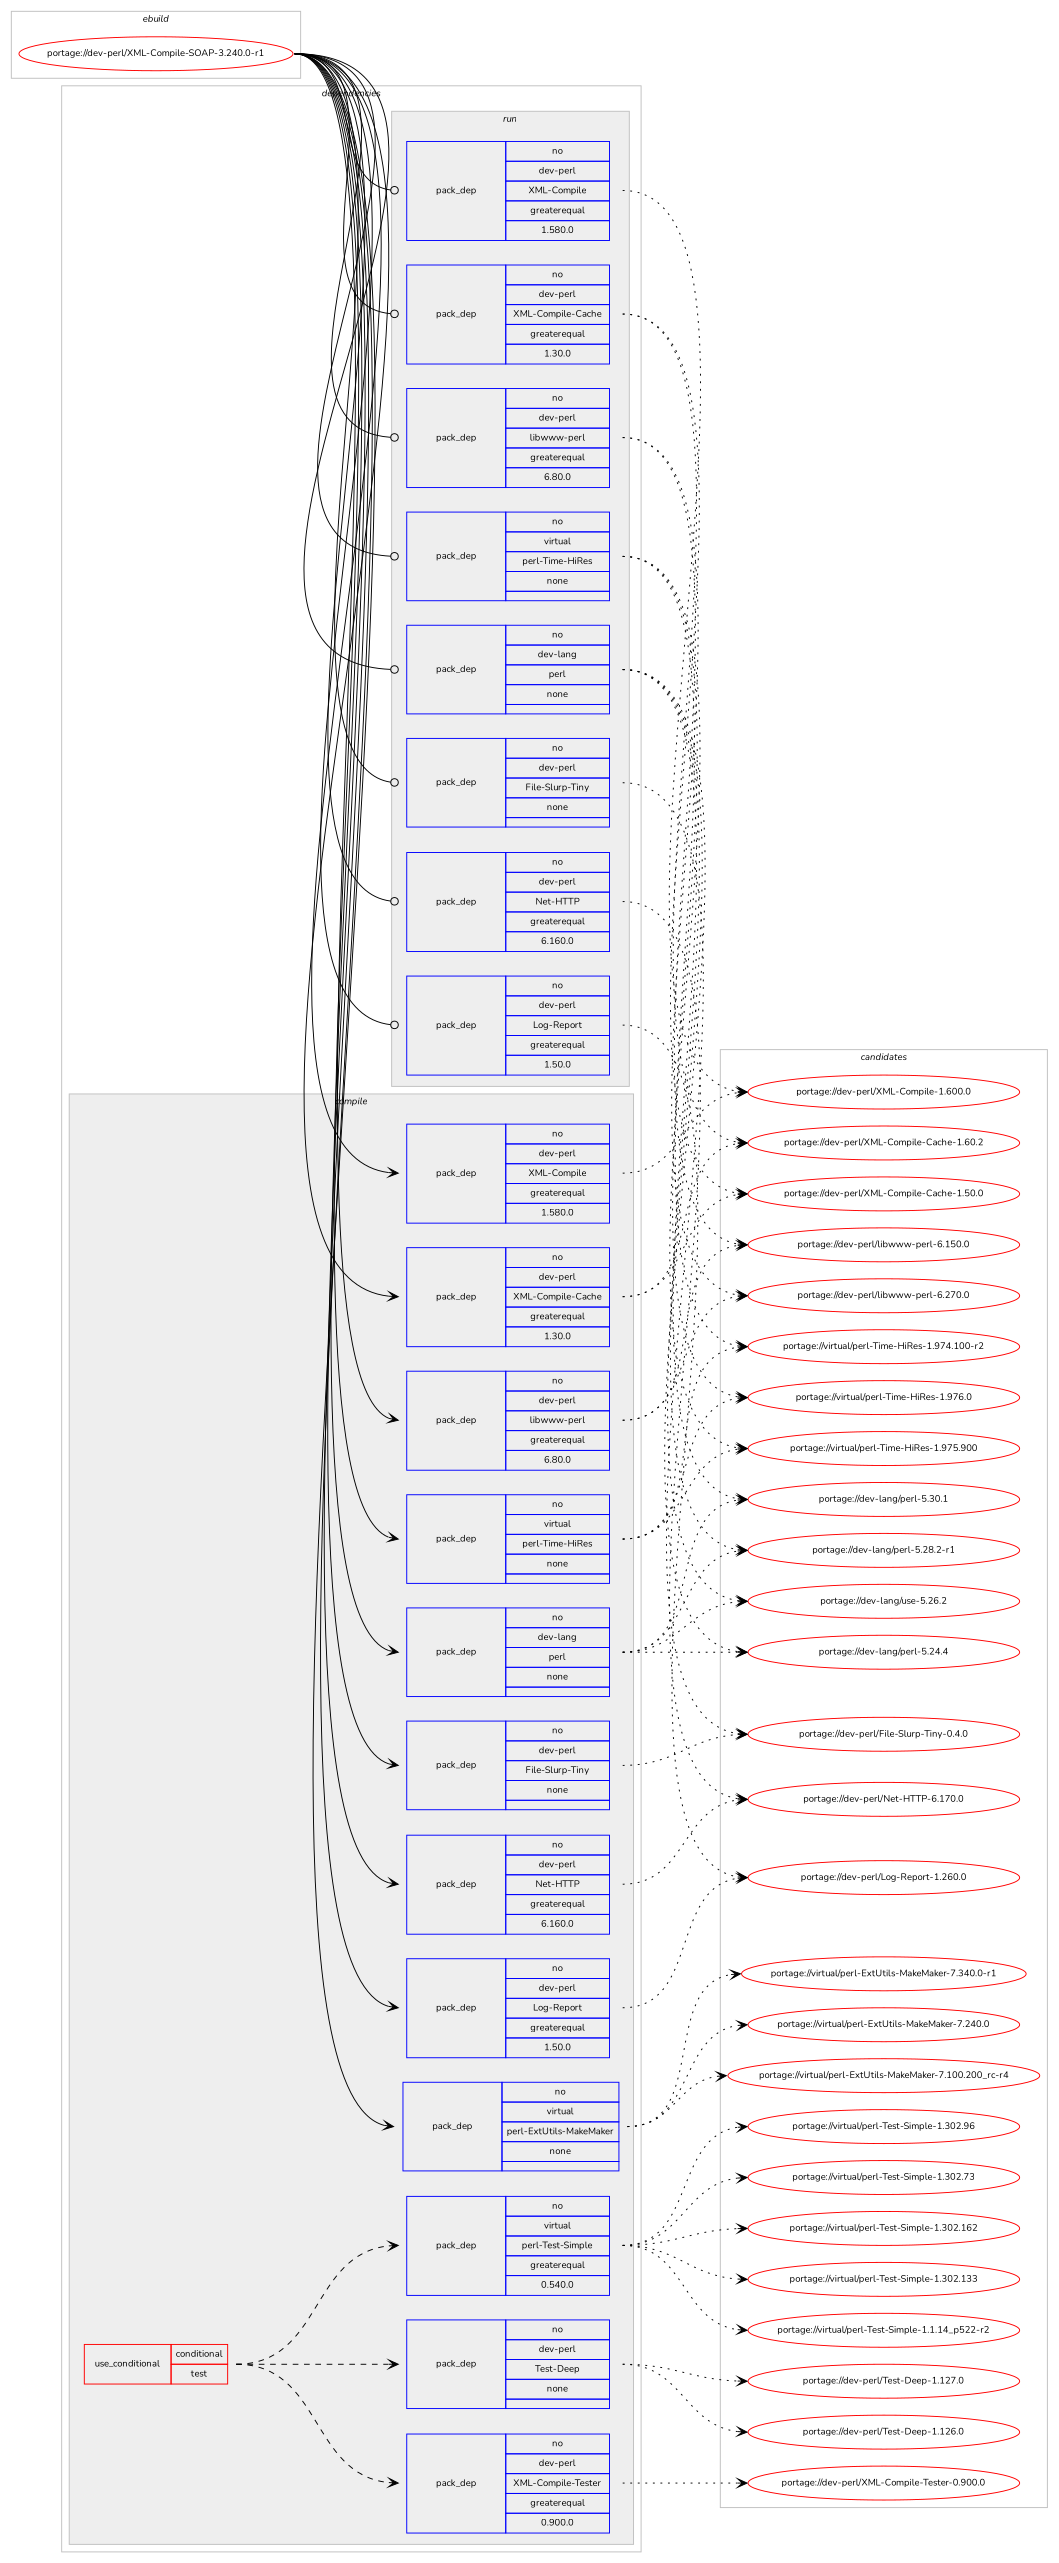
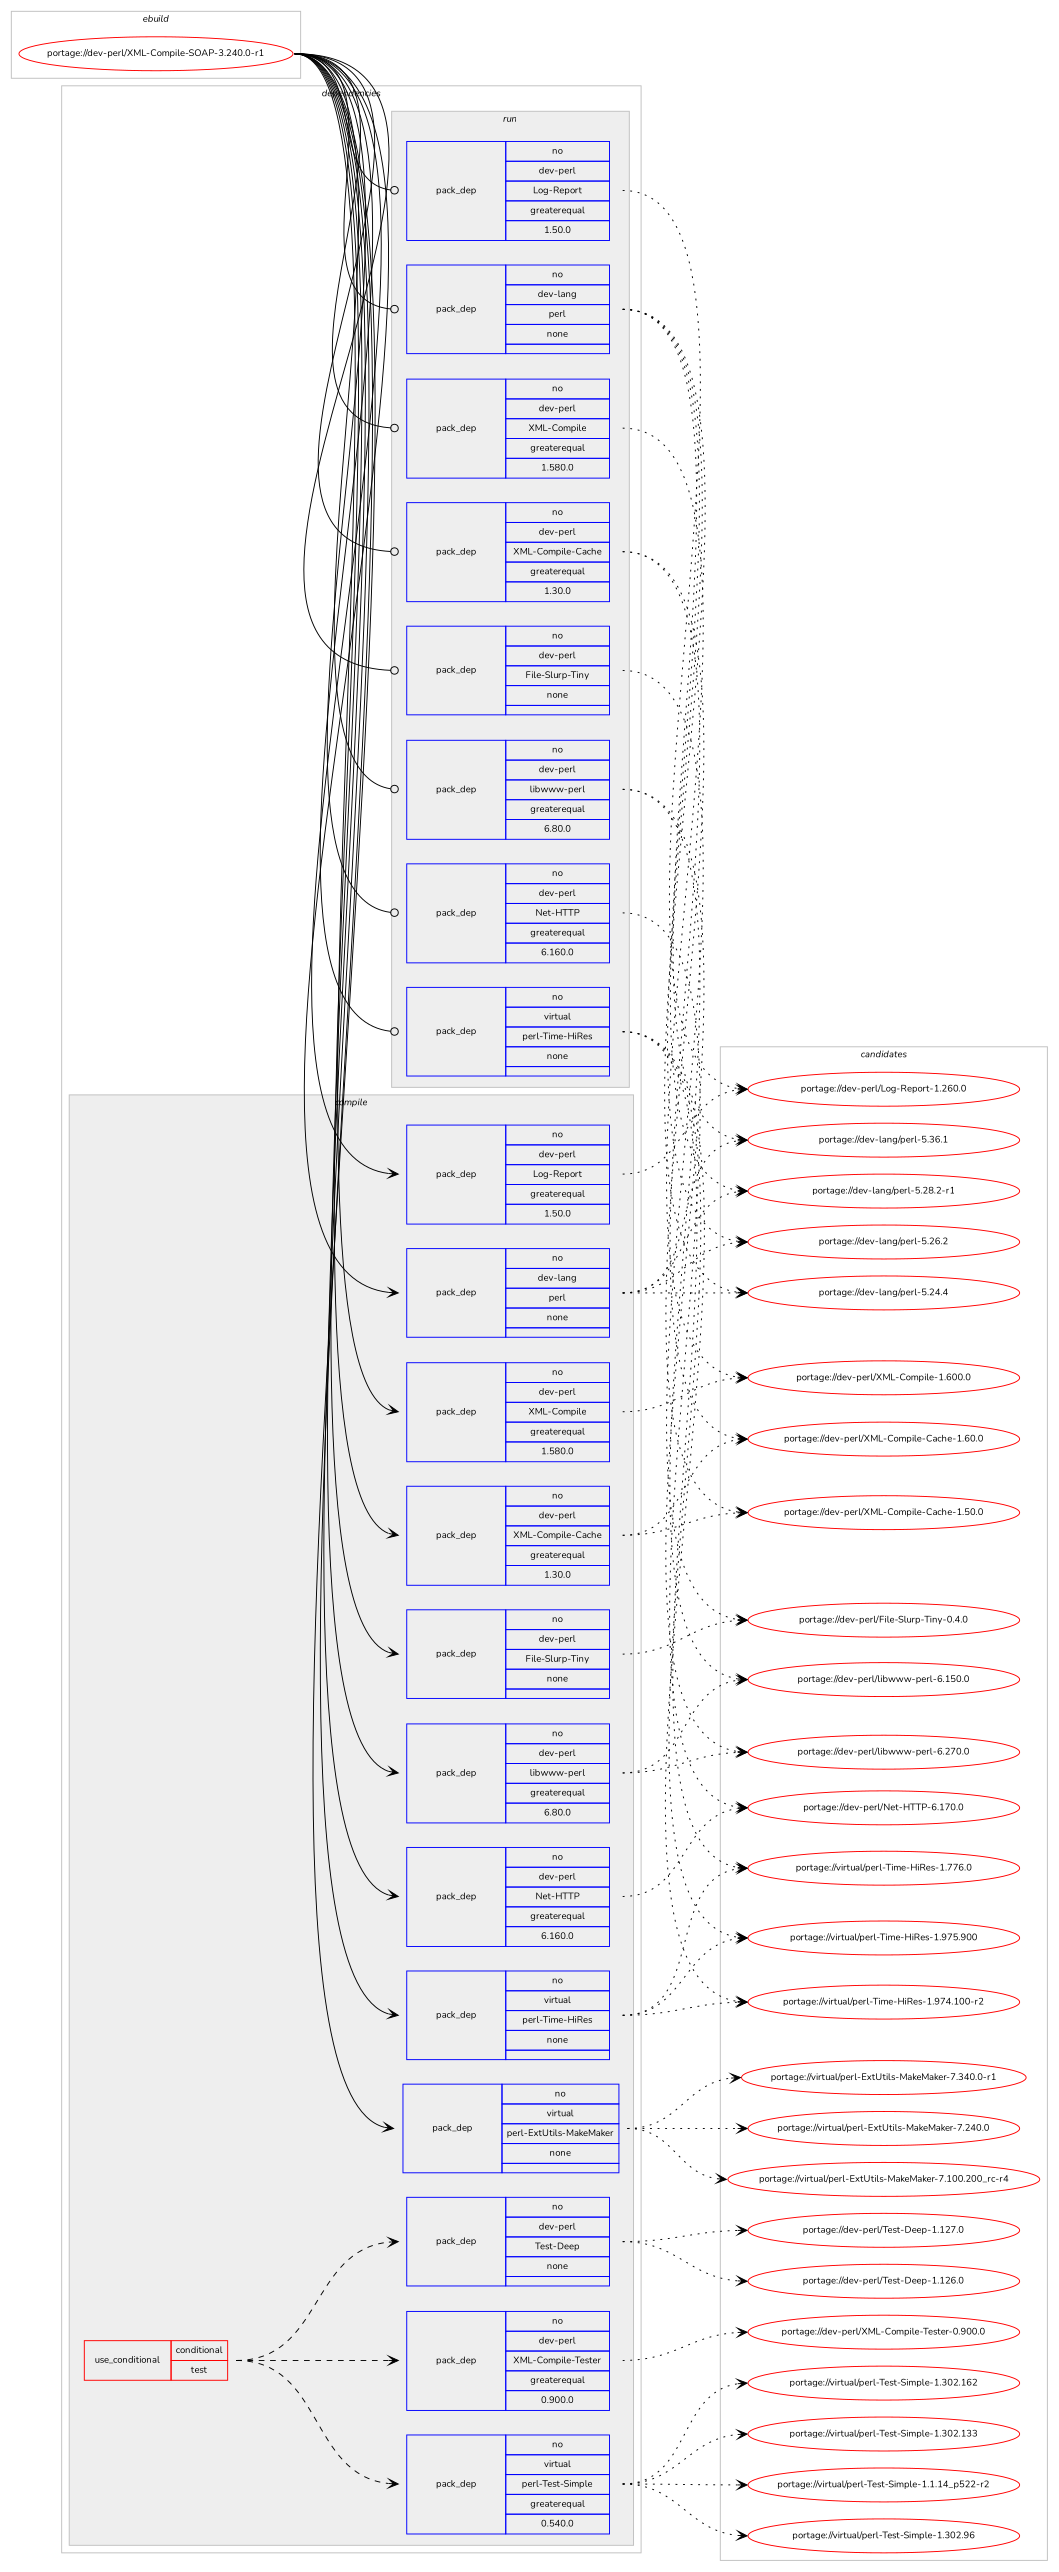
node "portage://dev-perl/XML-Compile-Cache-1.60.2": label "portage://dev-perl/XML-Compile-Cache-1.60.2" -> "portage://dev-perl/XML-Compile-Cache-1.60.0"
node "portage://virtual/perl-Time-HiRes-1.976.0": label "portage://virtual/perl-Time-HiRes-1.976.0" -> "portage://virtual/perl-Time-HiRes-1.776.0"
node "portage://dev-lang/perl-5.30.1": label "portage://dev-lang/perl-5.30.1" -> "portage://dev-lang/perl-5.36.1"
node "portage://dev-lang/use-5.26.2": label "portage://dev-lang/use-5.26.2" -> "portage://dev-lang/perl-5.26.2"
node "portage://virtual/perl-Test-Simple-1.302.73": removed
